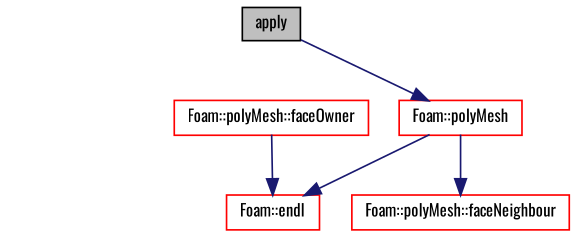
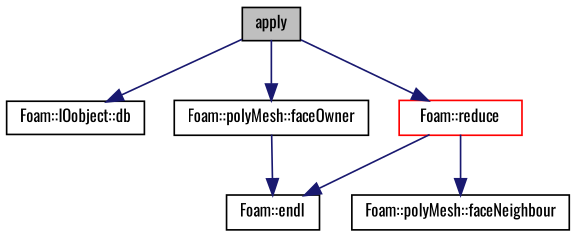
edge "apply" -> "Foam::polyMesh::faceOwner": added
node "Foam::IOobject::db": added
node "Foam::polyMesh::faceOwner": color red -> black
node "Foam::polyMesh": label "Foam::polyMesh" -> "Foam::reduce"
node "Foam::endl": color red -> black
node "Foam::polyMesh::faceNeighbour": color red -> black
